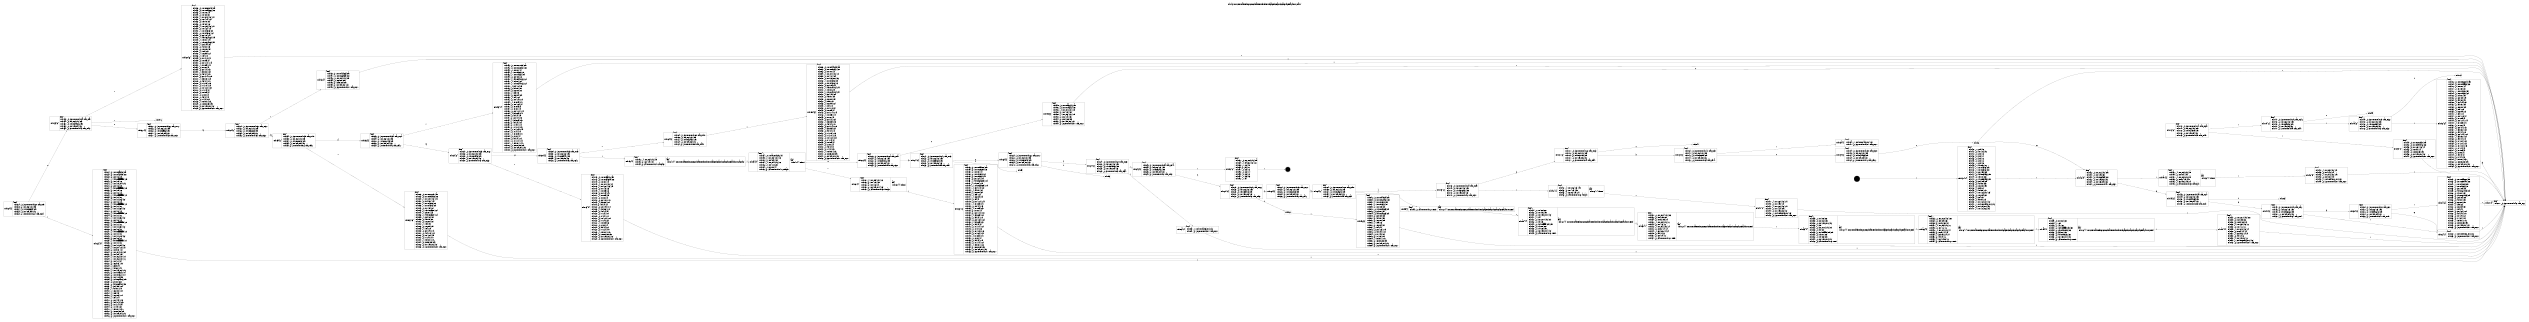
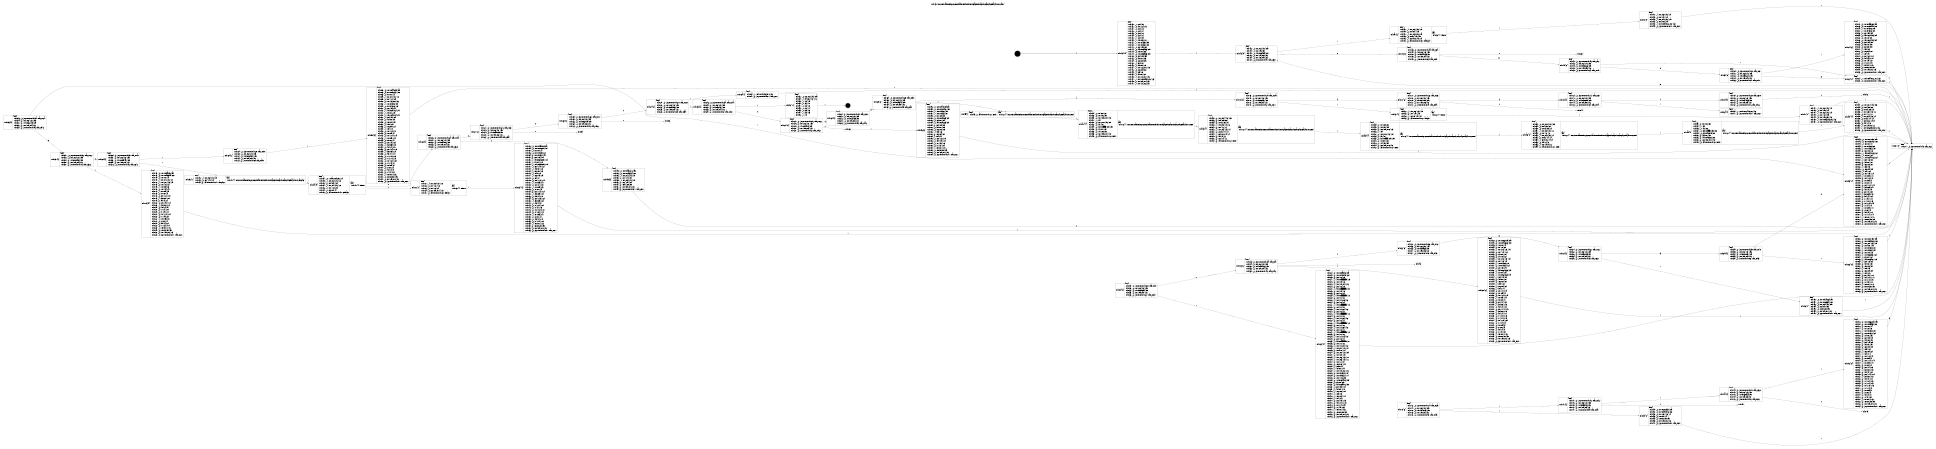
edge "0x401599 [28]" -> "0x4015b5 [28]": now "0x401599 [28]" -> "0x401d93 [144]"
edge "0x401d76" -> "0x4014b8 [29]": now "0x402071 [5]" -> "0x4014b8 [29]"
